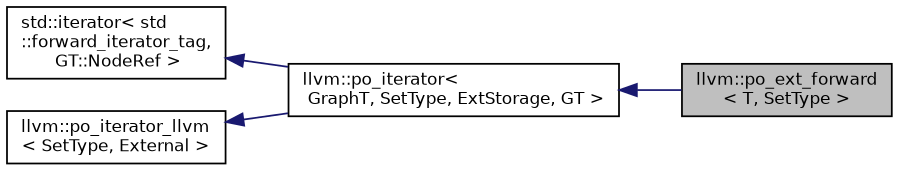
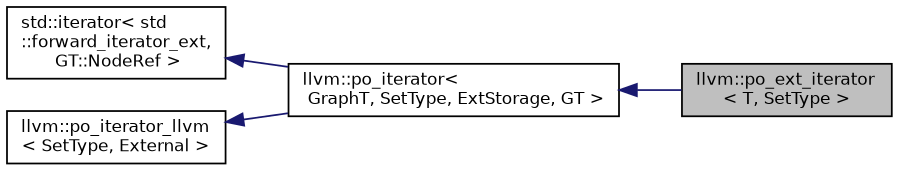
node "std::iterator< std ::forward_iterator_tag, GT::NodeRef >": label "std::iterator< std ::forward_iterator_tag, GT::NodeRef >" -> "std::iterator< std ::forward_iterator_ext, GT::NodeRef >"
node "llvm::po_ext_forward < T, SetType >": label "llvm::po_ext_forward < T, SetType >" -> "llvm::po_ext_iterator < T, SetType >"
